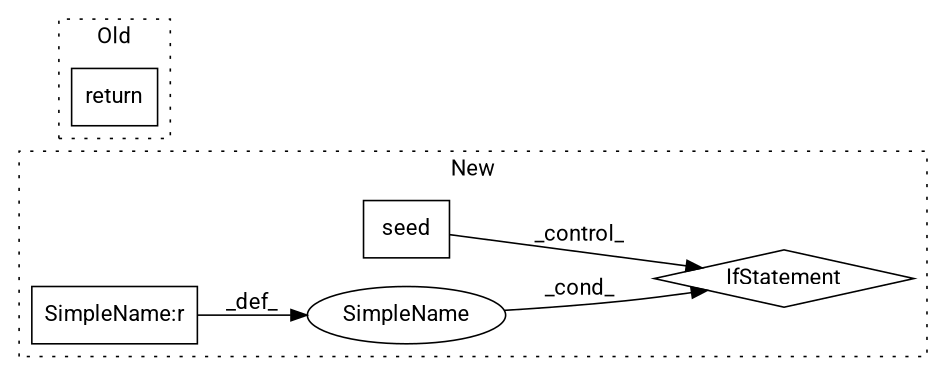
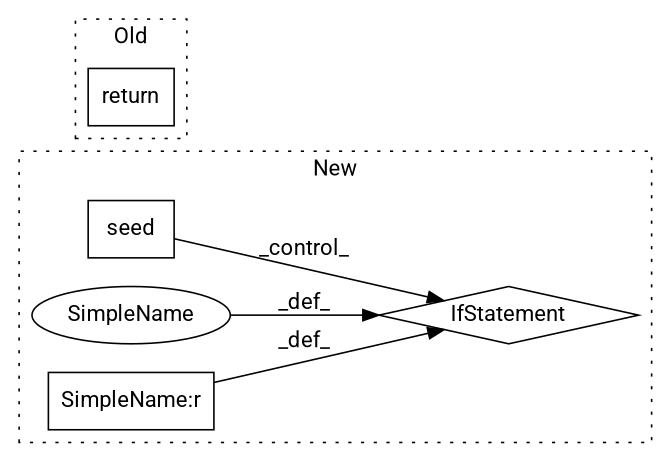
edge "SimpleName" -> "IfStatement": label "_cond_" -> "_def_"
edge "SimpleName:r" -> "SimpleName": now "SimpleName:r" -> "IfStatement"
